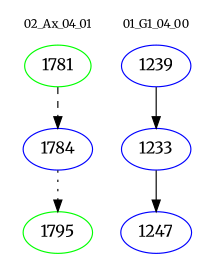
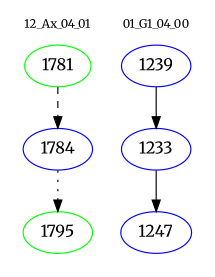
cluster "02_Ax_04_01": label "02_Ax_04_01" -> "12_Ax_04_01"
